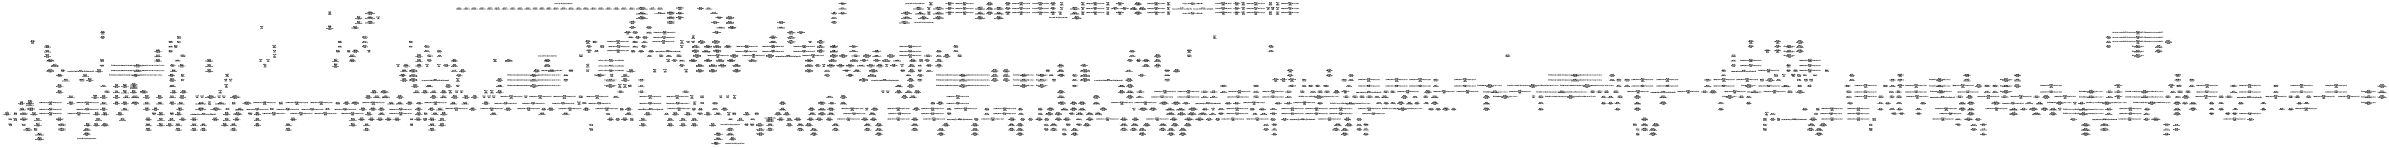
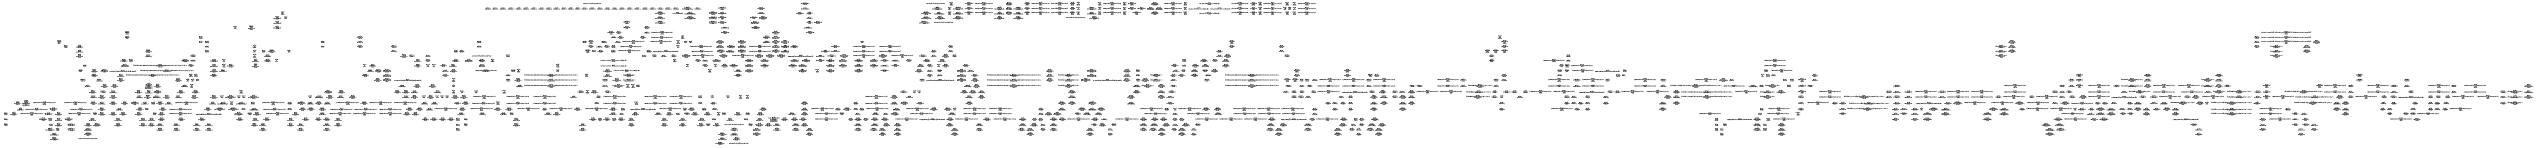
node "CE0x410c0f0": removed
